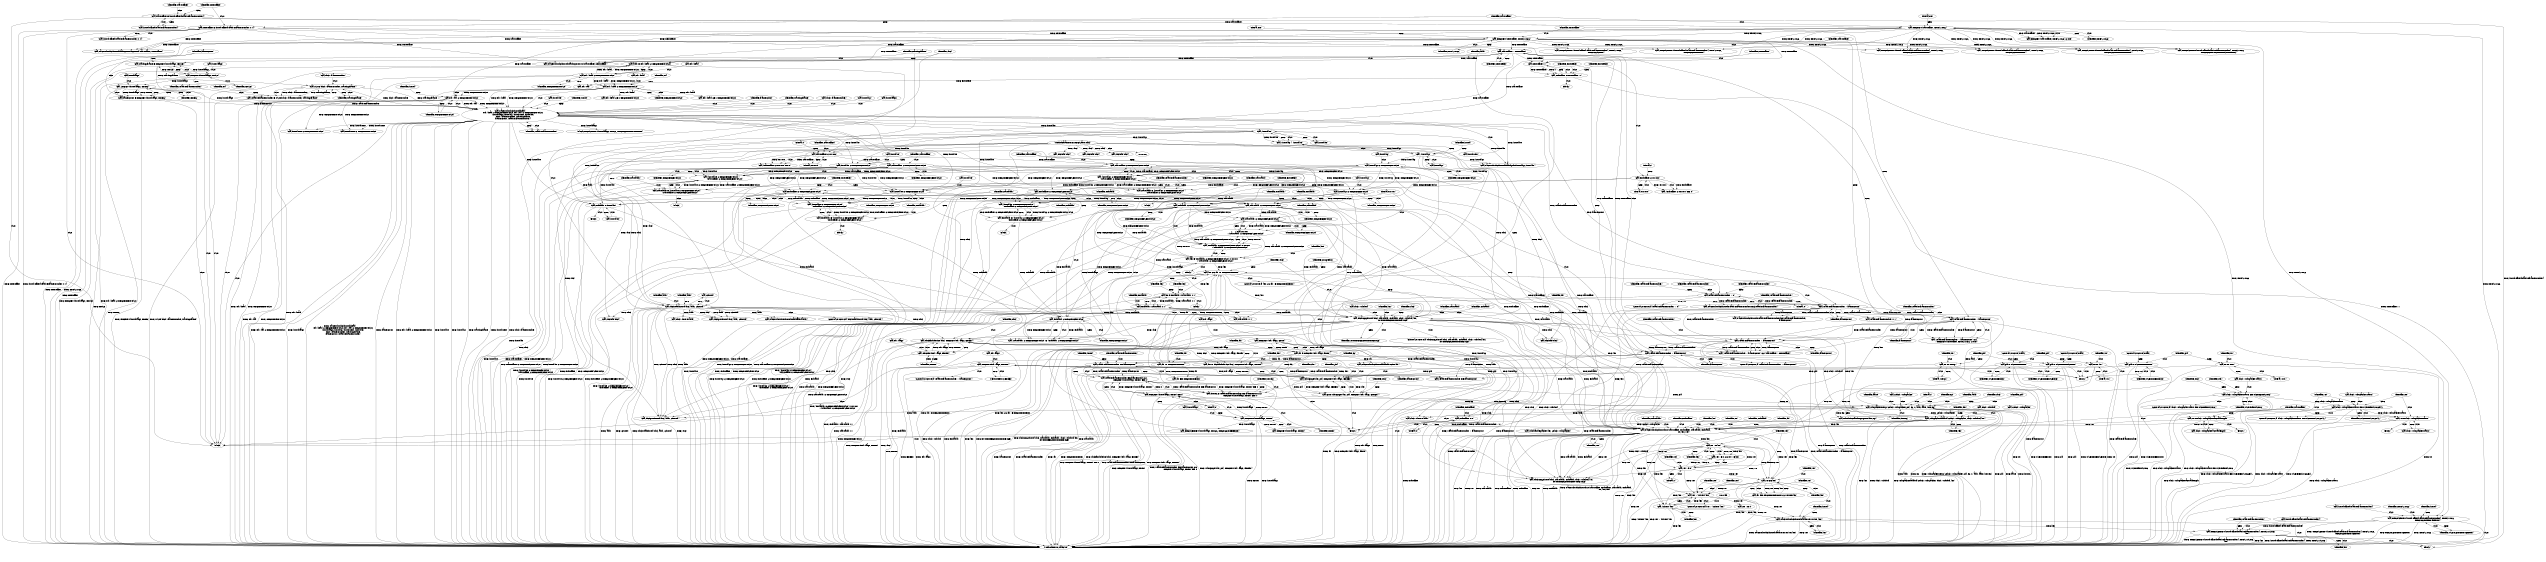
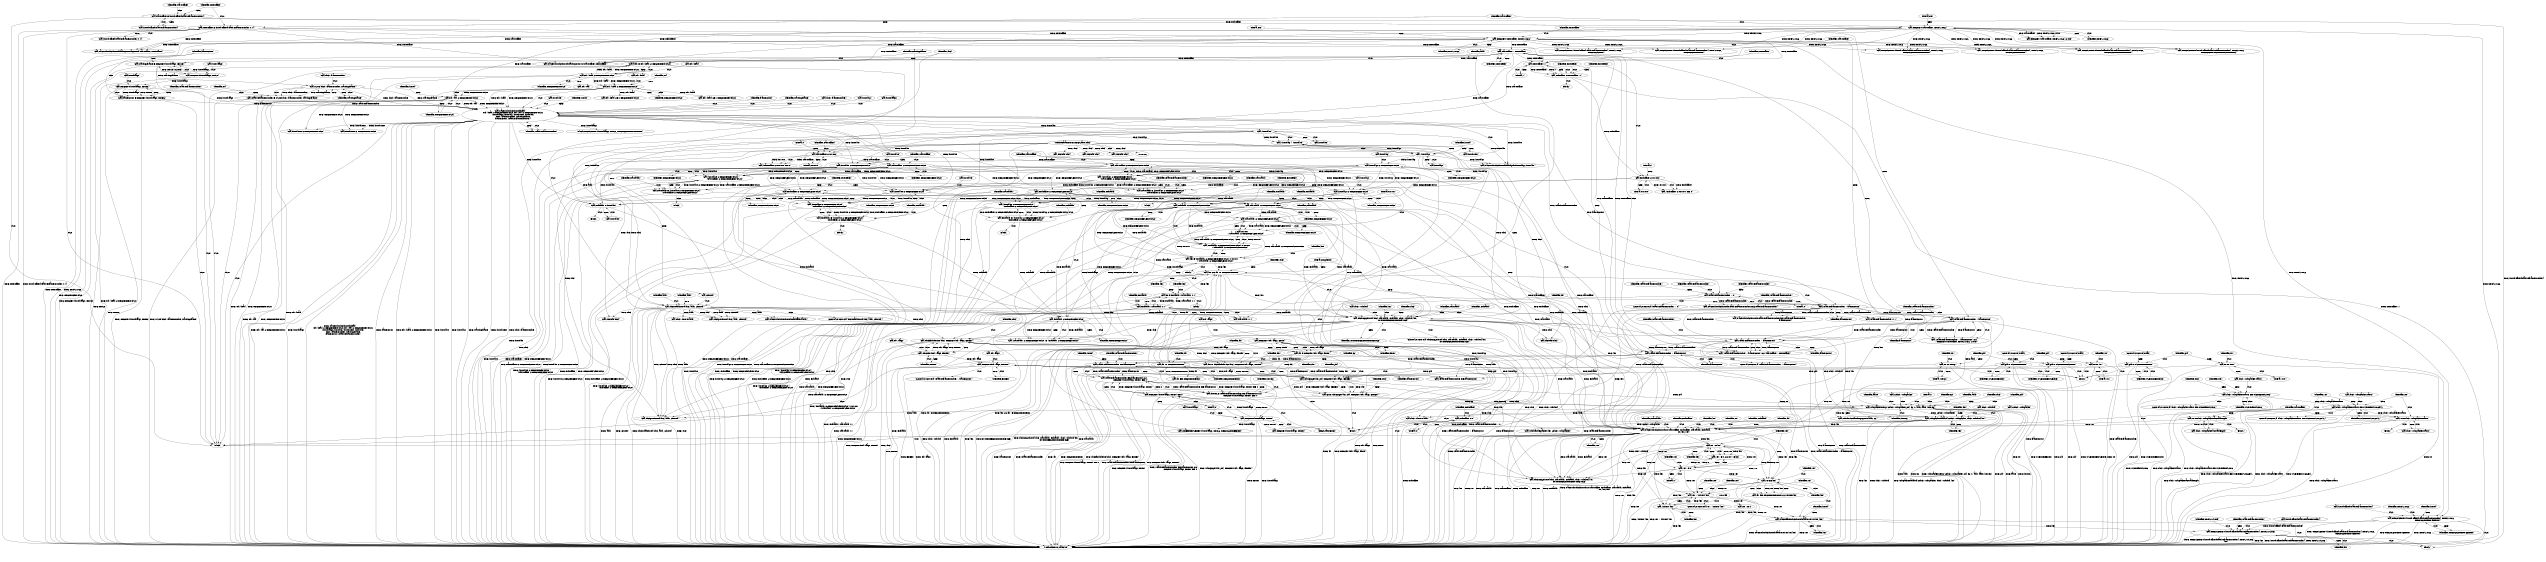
edge "(Call,start_offset = iso_td.offset[relative_frame_number])" -> "(Call,OHCI_BM(start_offset, TD_PSW_CC))": label "DDG: start_offset" -> "DDG: end_offset"
edge "(Call,starting_frame = OHCI_BM(iso_td.flags, TD_SF))" -> "(Call,OHCI_BM(iso_td.flags, TD_SF))": label "CFG: " -> "ASYNC: "
node "(Literal,1)": added
edge "(Call,end_offset = next_offset - 1)" -> "(Call,ed->tail)": now "(Call,end_offset = next_offset - 1)" -> "(Call,end_offset & 0x1000)"
node "(Call,SIZE_BM(iso_td.flags, TD_FC))": label "(Call,SIZE_BM(iso_td.flags, TD_FC))" -> "(Call,OHCI_BM(iso_td.flags, TD_FC))"
node "(Identifier,TD_SF)": removed
node "(Identifier,TD_FC)": removed
edge "(Call,!iso_td.bp || !iso_td.be)" -> "(Call,!iso_td.be)": now "(Call,!iso_td.bp || !iso_td.be)" -> "(Call,iso_td.next)"
edge "(MethodParameterIn,OHCIState *ohci)" -> "(Call,ohci_read_iso_td(ohci, addr, &iso_td))": now "(MethodParameterIn,OHCIState *ohci)" -> "(Call,!iso_td.bp)"
node "(Identifier,completion)": label "(Identifier,completion)" -> "(Literal,completion)"
node "(ControlStructure,if (len && dir != OHCI_TD_DIR_IN))": removed
edge "(Call,start_offset > next_offset)" -> "(MethodReturn,static int)": label "DDG: next_offset" -> "DDG: OHCI_PAGE_MASK"
edge "(Call,ohci_read_iso_td(ohci, addr, &iso_td))" -> "(Call,&iso_td)": now "(Call,!iso_td.bp)" -> "(Call,&iso_td)"
edge "(Call,relative_frame_number < 0)" -> "(ControlStructure,if (relative_frame_number < 0))": label "DDG: ret" -> "AST: "
edge "(Call,end_addr - start_addr + 1)" -> "(Call,end_addr & OHCI_PAGE_MASK)": reversed
edge "(Call,frame_count = OHCI_BM(iso_td.flags, TD_FC))" -> "(MethodReturn,static int)": label "DDG: PAGE_BM(iso_td.flags, TD_FC)" -> "DDG: OHCI_BM(iso_td.flags, TD_FC)"
node "(Identifier,ED_D)": added
edge "(Identifier,ED_FA)" -> "(Call,OHCI_BM(ed->flags, ED_FA))": label "DDG: 0" -> "AST: "
edge "(Call,OHCI_BM(ed->flags, ED_FA))" -> "(Call,OHCI_BM(ed->flags, ED_EN))": added, label "DDG: ed->flags"
node "(Call,trace_usb_ohci_iso_td_bad_direction(dir))": removed
edge "(Call,pid = USB_TOKEN_OUT)" -> "(Identifier,USB_TOKEN_OUT)": label "DDG: str" -> "CFG: "
node "(MethodReturn,ED_EN)": label "(MethodReturn,ED_EN)" -> "(Identifier,ED_EN)"
node "(Identifier,OHCI_TD_DIR_IN)": added
edge "(Call,usb_ep_get(dev, pid, OHCI_BM(ed->flags, ED_EN)))" -> "(Call,usb_handle_packet(dev, &ohci->usb_packet))": added, label "DDG: dev"
node "(Call,usb_device_flush_ep_queue(dev, ep))": label "(Call,usb_device_flush_ep_queue(dev, ep))" -> "(Call,usb_device_flush_ep_queue(addr, ep))"
edge "(Call,ret = ohci->usb_packet.actual_length)" -> "(Call,ohci->usb_packet.actual_length)": label "CFG: " -> "AST: "
node "(Call,OHCI_SET_BM(iso_td.flags, TD_CC, OHCI_CC_NOERROR))": label "(Call,OHCI_SET_BM(iso_td.flags, TD_CC, OHCI_CC_NOERROR))" -> "(Call,NOERROR_SET_BM(iso_td.flags, TD_CC, OHCI_CC_NOERROR))"
node "(Identifier,TD_DI)": label "(Identifier,TD_DI)" -> "(OHCIState,TD_DI)"
node "(Call,trace_usb_ohci_iso_td_data_overrun(ret, len))": label "(Call,trace_usb_ohci_iso_td_data_overrun(ret, len))" -> "(Call,trace_offset_ohci_iso_td_data_overrun(ret, len))"
node "(Identifier,TD_PSW_SIZE)": added
node "(Identifier,USB_CC_DATAOVERRUN)": label "(Identifier,USB_CC_DATAOVERRUN)" -> "(Identifier,OHCI_CC_DATAOVERRUN)"
edge "(Call,end_addr = iso_td.be)" -> "(MethodReturn,static int)": removed, label "DDG: iso_td.be"
